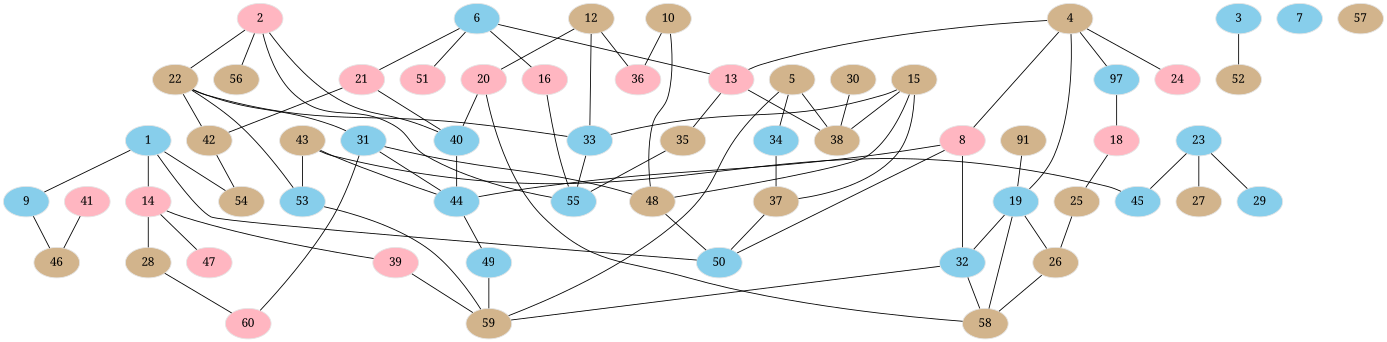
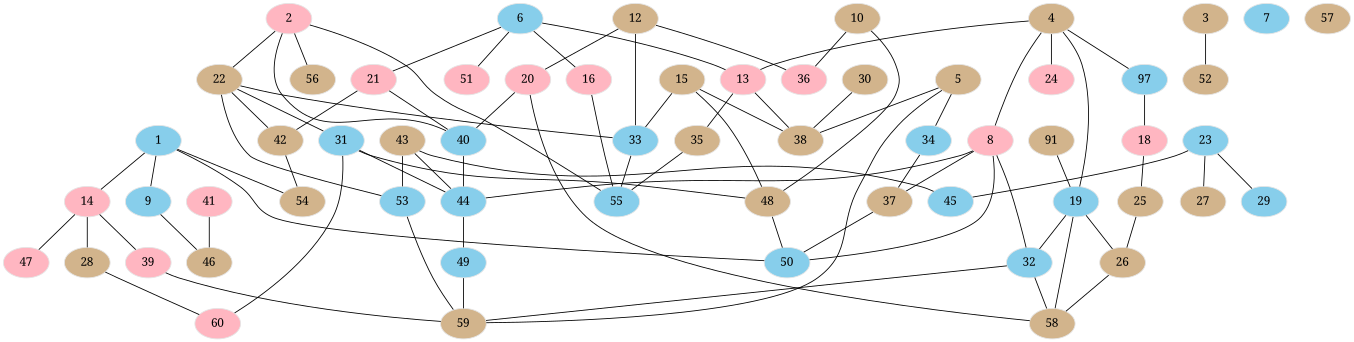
node "3": fillcolor skyblue -> tan
edge "15" -- "37": now "8" -- "37"
